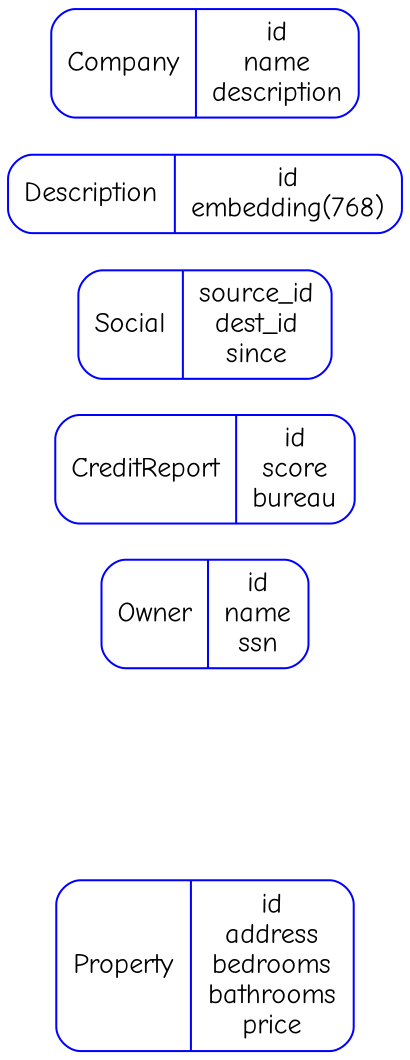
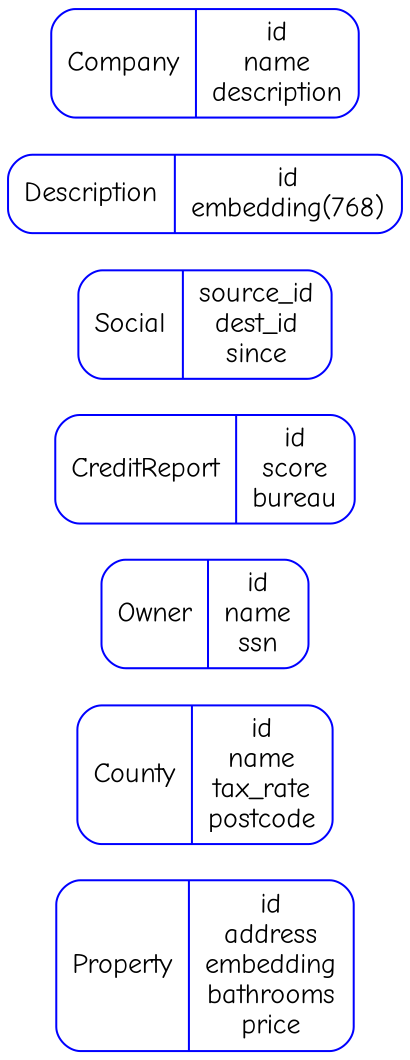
node "County": added
node "Property": text "bedrooms" -> "embedding"
